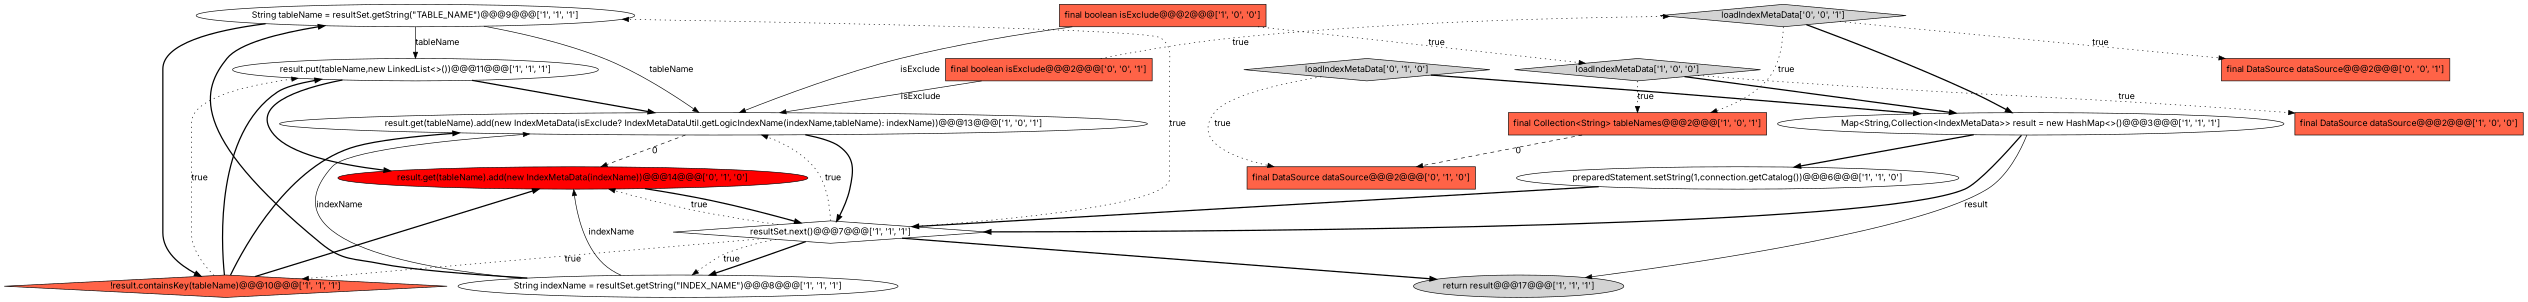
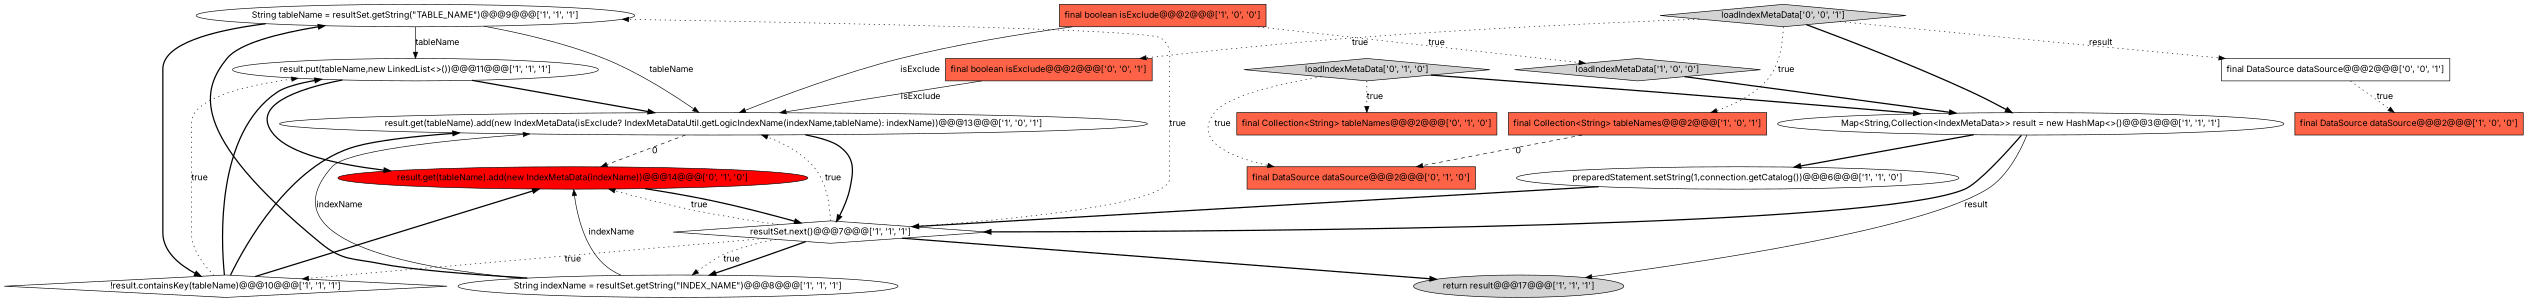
edge "final boolean isExclude@@@2@@@['0', '0', '1']" -> "loadIndexMetaData['0', '0', '1']": reversed
edge "loadIndexMetaData['0', '0', '1']" -> "final DataSource dataSource@@@2@@@['0', '0', '1']": label "true" -> "result"
node "final DataSource dataSource@@@2@@@['0', '0', '1']": fillcolor tomato -> white
edge "loadIndexMetaData['1', '0', '0']" -> "final Collection<String> tableNames@@@2@@@['1', '0', '1']": removed, label "true"
edge "loadIndexMetaData['1', '0', '0']" -> "final DataSource dataSource@@@2@@@['1', '0', '0']": now "final DataSource dataSource@@@2@@@['0', '0', '1']" -> "final DataSource dataSource@@@2@@@['1', '0', '0']"
node "final Collection<String> tableNames@@@2@@@['0', '1', '0']": added
node "!result.containsKey(tableName)@@@10@@@['1', '1', '1']": fillcolor tomato -> white
